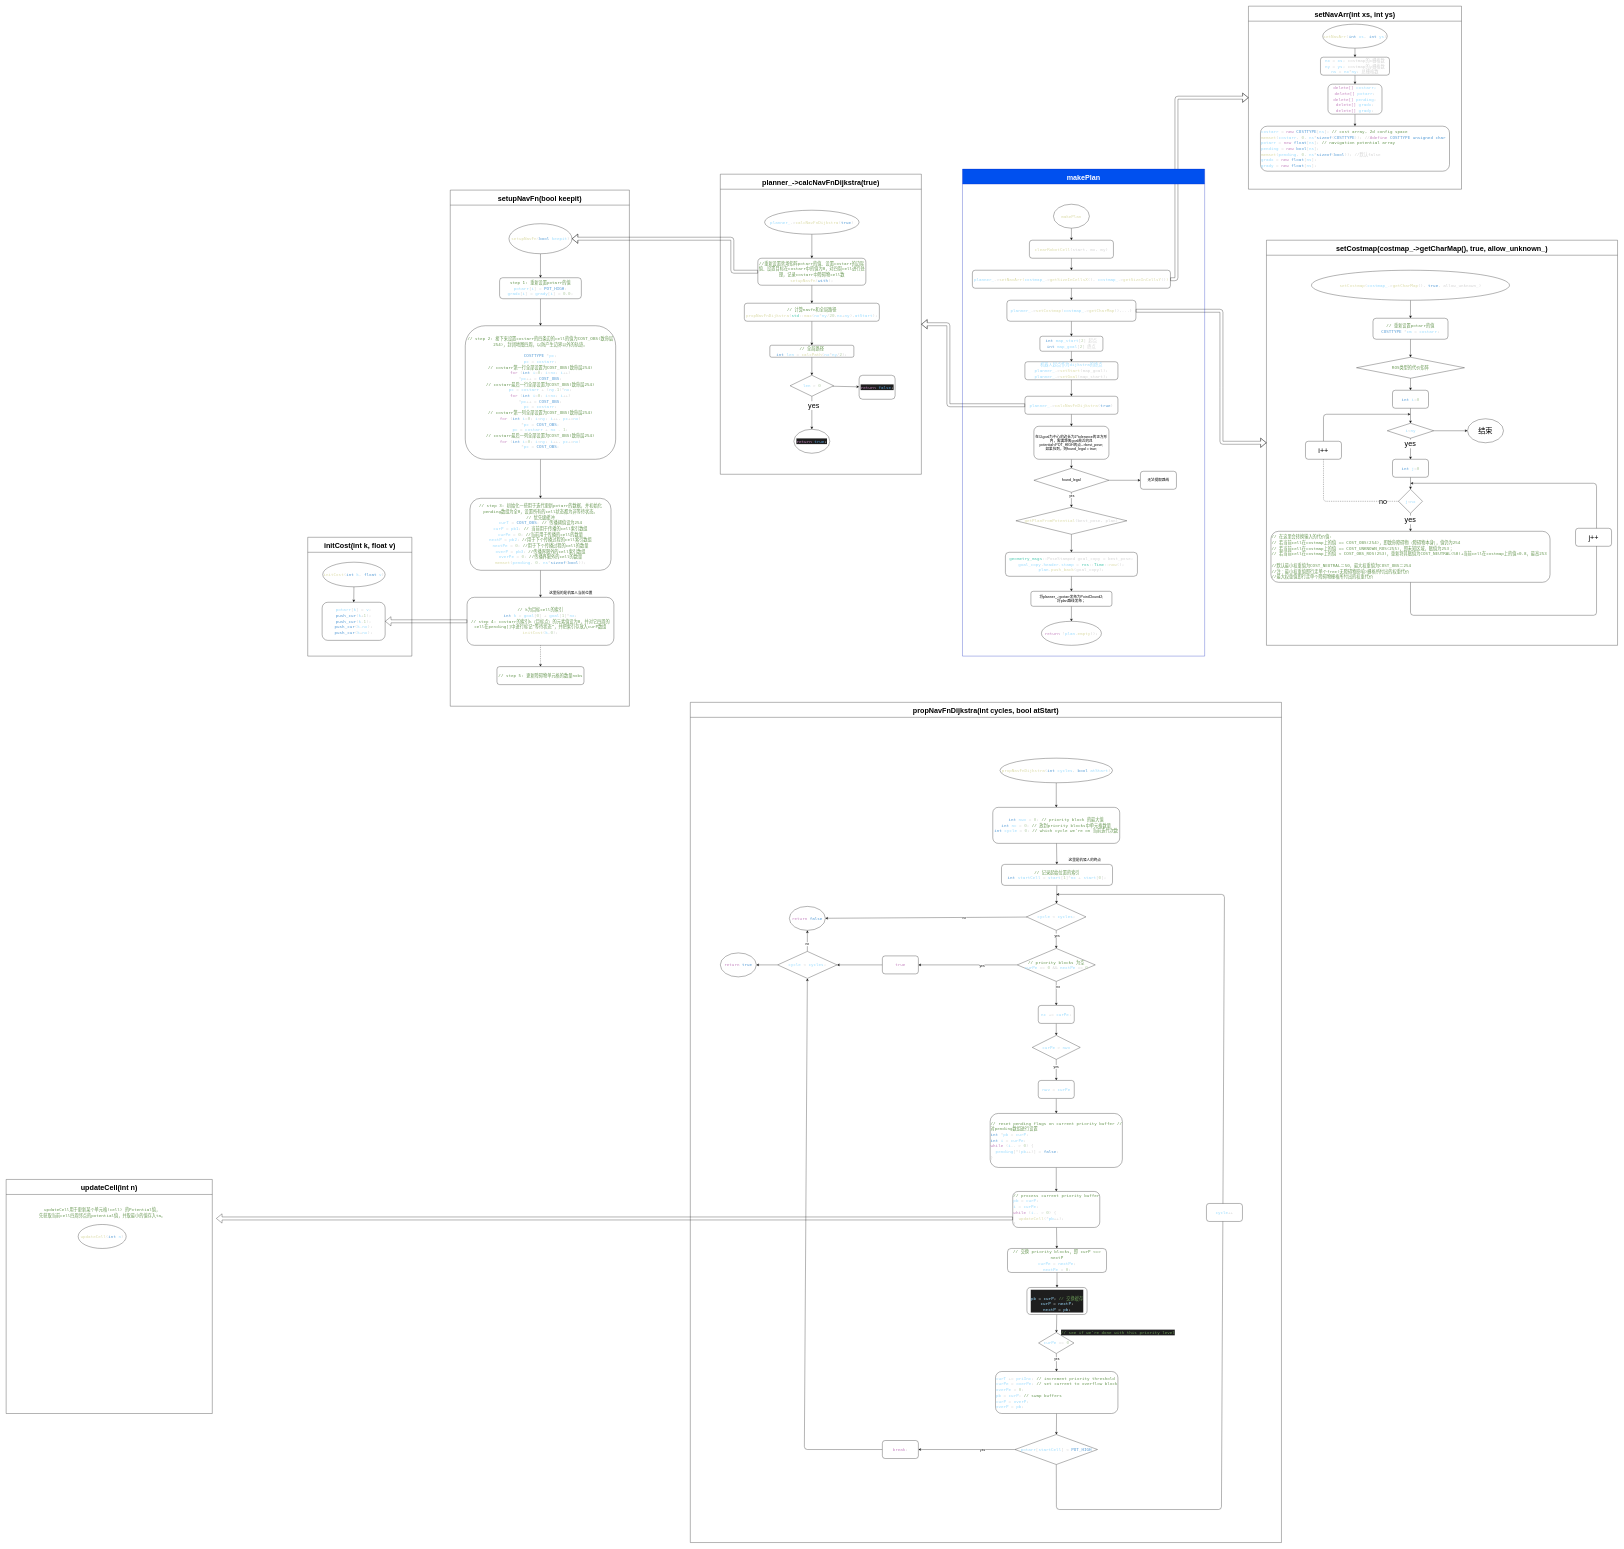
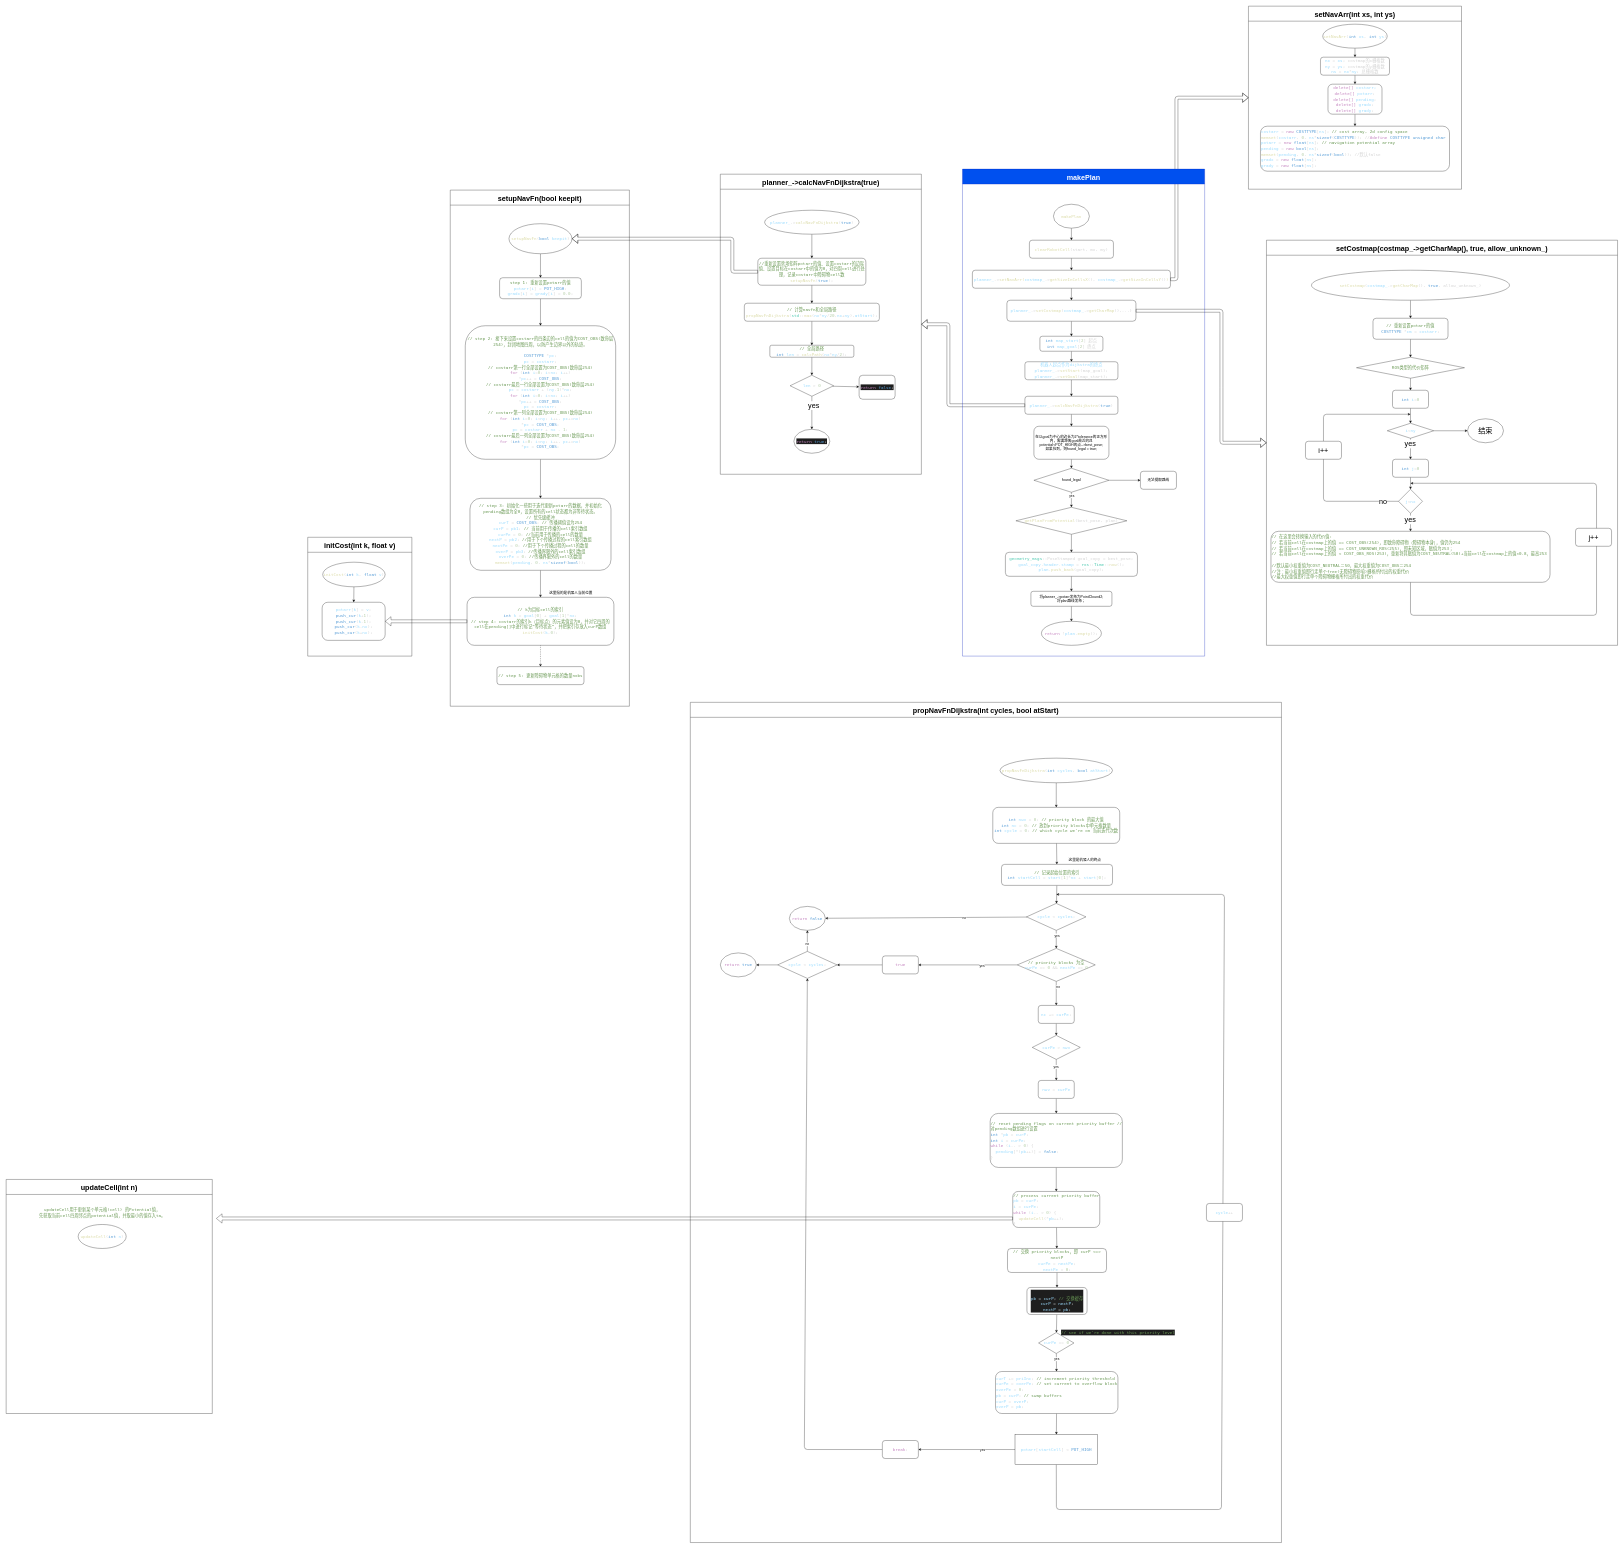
node "//重新设置势场矩阵potarr的值、设置costarr的边际值、设置目标在costarr中的值为0，对四周cell进行处理，记录costarr中障碍物cell数 setupNavFn(with);": label "//重新设置势场矩阵potarr的值、设置costarr的边际值、设置目标在costarr中的值为0，对四周cell进行处理，记录costarr中障碍物cell数 setupNavFn(with);" -> "//重新设置势场矩阵potarr的值、设置costarr的边际值、设置目标在costarr中的值为0，对四周cell进行处理，记录costarr中障碍物cell数 setupNavFn(true);"
edge "i++" -- "j<nx": style dashed -> solid
node "potarr[startCell] < POT_HIGH": shape diamond -> rectangle
